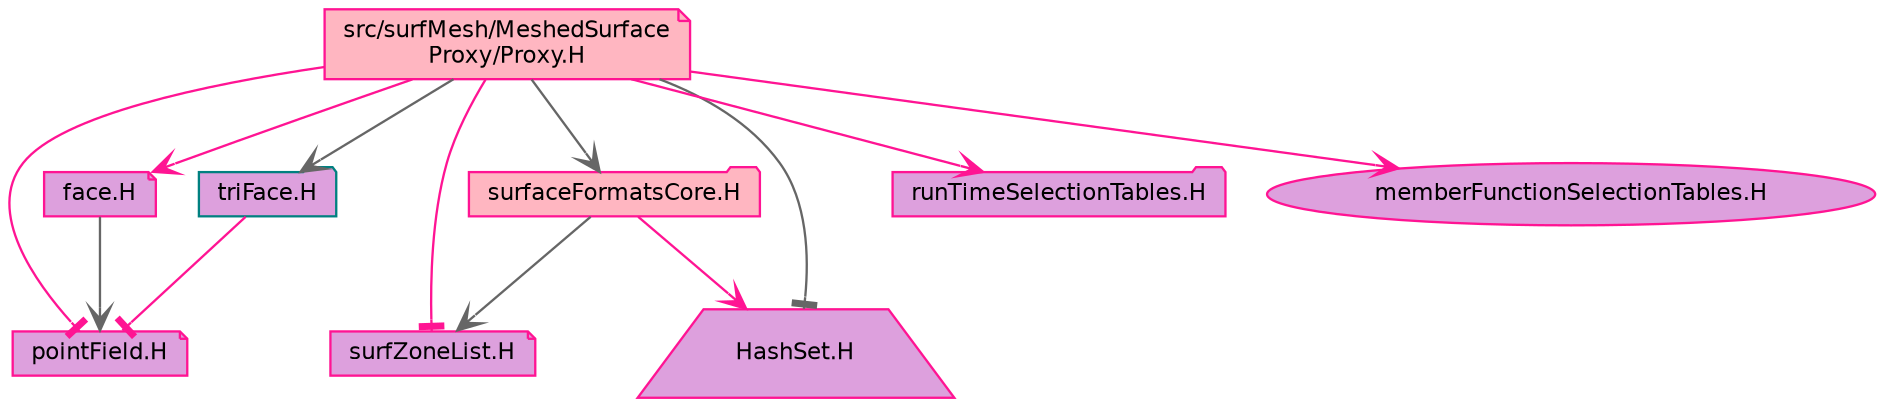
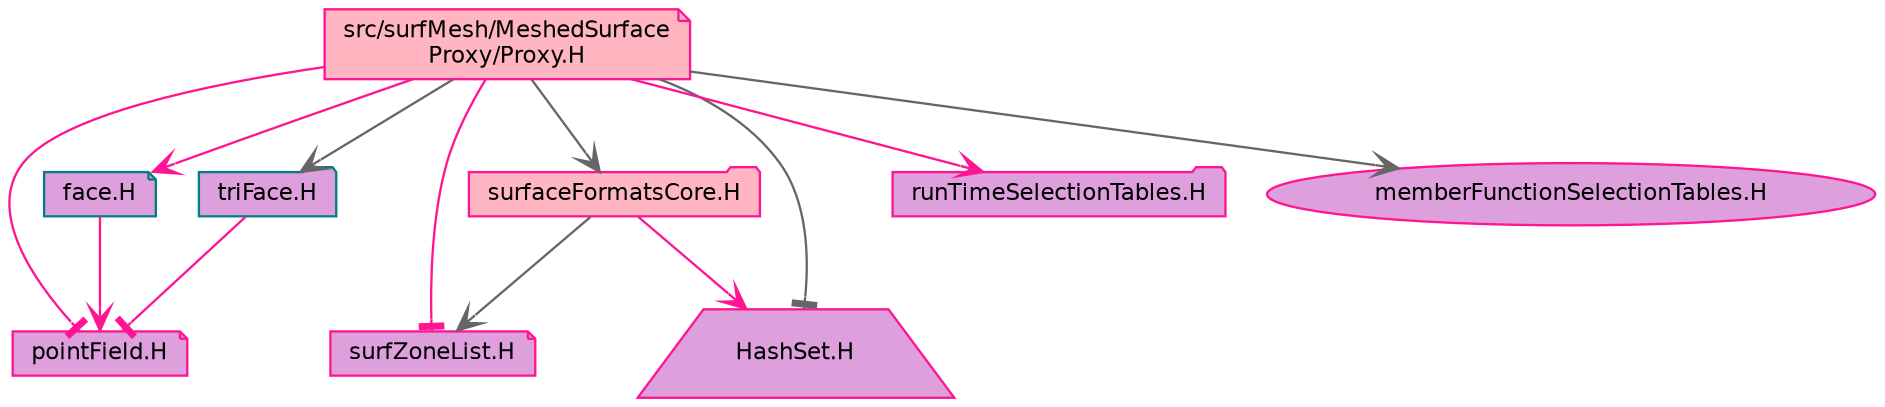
edge "src/surfMesh/MeshedSurface Proxy/Proxy.H" -> "memberFunctionSelectionTables.H": color deeppink -> gray40
node "face.H": color deeppink -> teal
edge "face.H" -> "pointField.H": color gray40 -> deeppink
